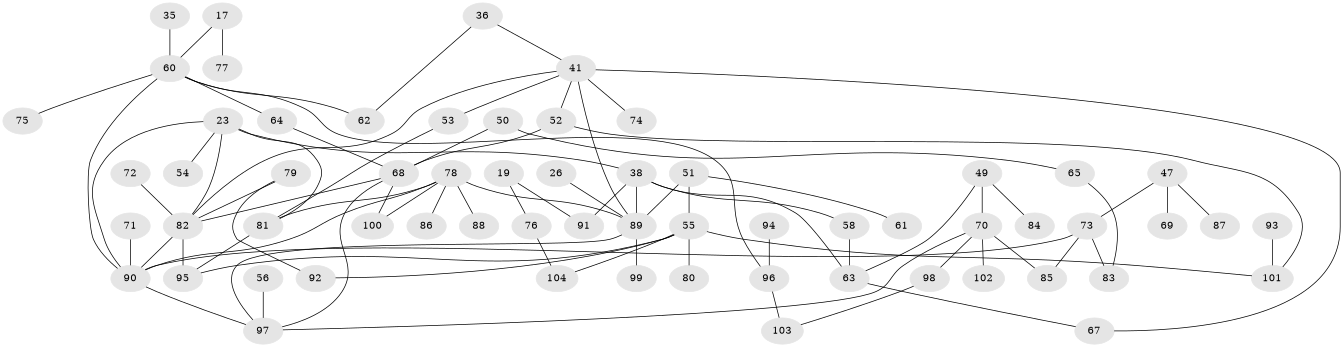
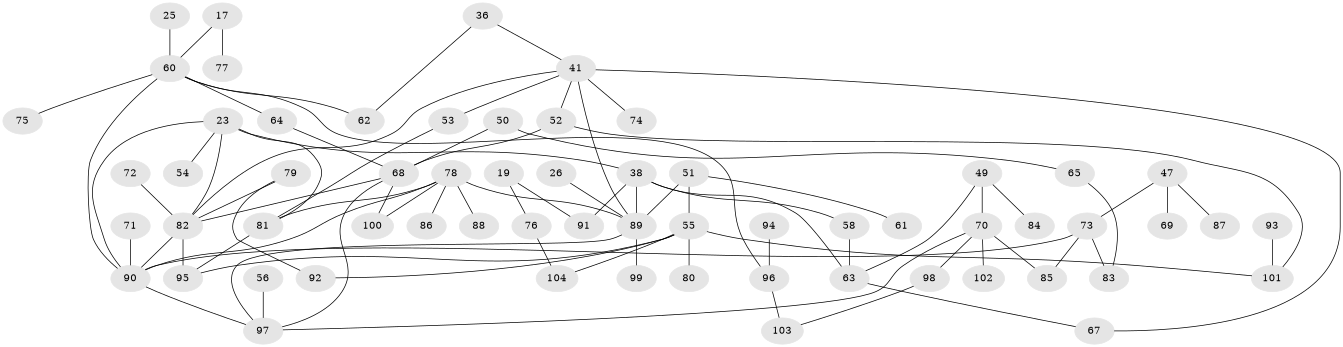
node "35": label "35" -> "25"
